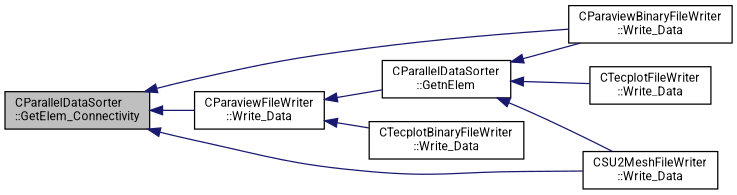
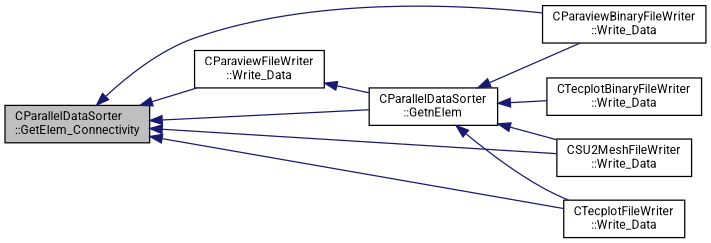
edge "CParallelDataSorter ::GetnElem" -> "CParallelDataSorter ::GetElem_Connectivity": added
edge "CTecplotBinaryFileWriter ::Write_Data" -> "CParaviewFileWriter ::Write_Data": now "CTecplotBinaryFileWriter ::Write_Data" -> "CParallelDataSorter ::GetnElem"
edge "CTecplotFileWriter ::Write_Data" -> "CParallelDataSorter ::GetElem_Connectivity": added
